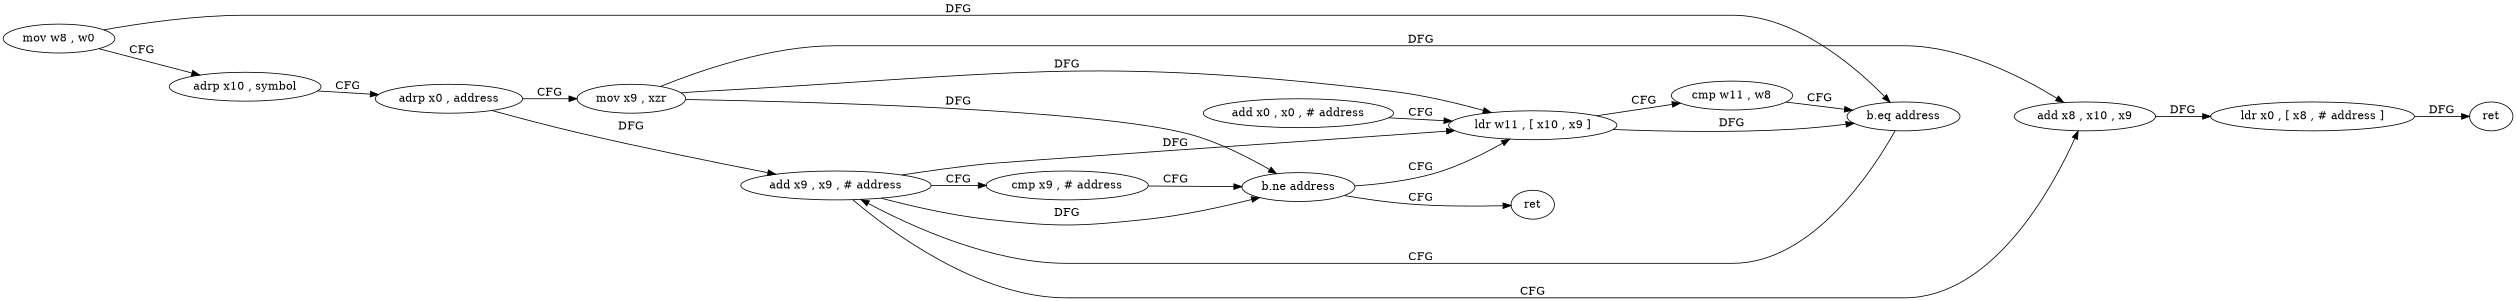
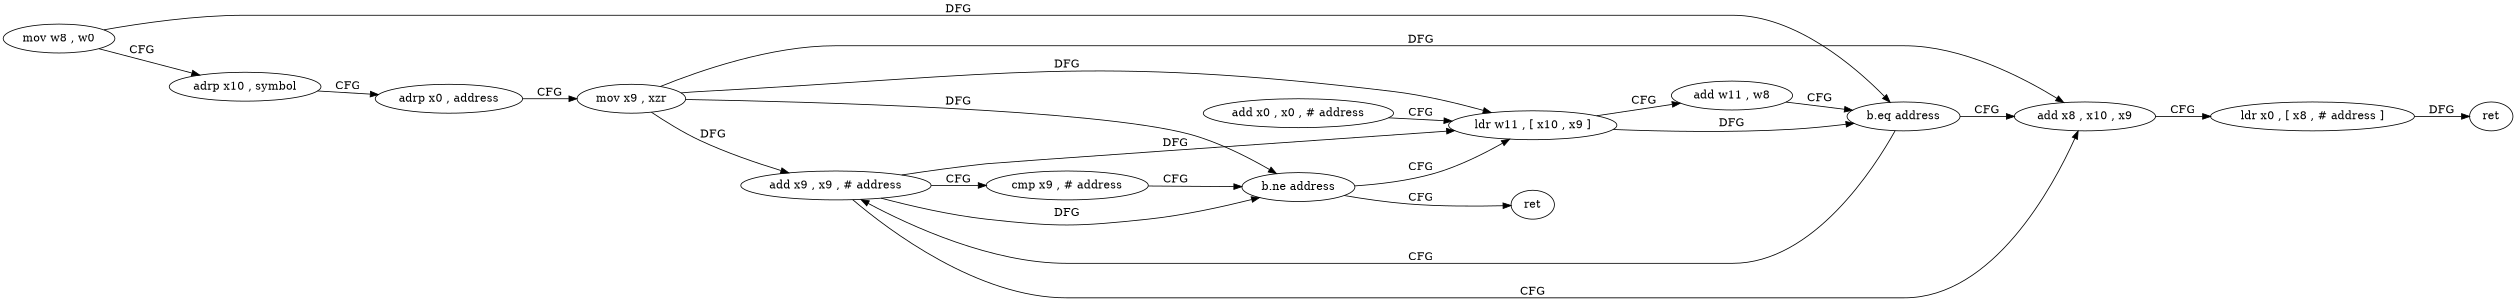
node "cmp w11 , w8": label "cmp w11 , w8" -> "add w11 , w8"
edge "add x8 , x10 , x9" -> "ldr x0 , [ x8 , # address ]": label "DFG" -> "CFG"
edge "b.eq address" -> "add x8 , x10 , x9": added, label "CFG"
edge "adrp x0 , address" -> "add x9 , x9 , # address": now "mov x9 , xzr" -> "add x9 , x9 , # address"
